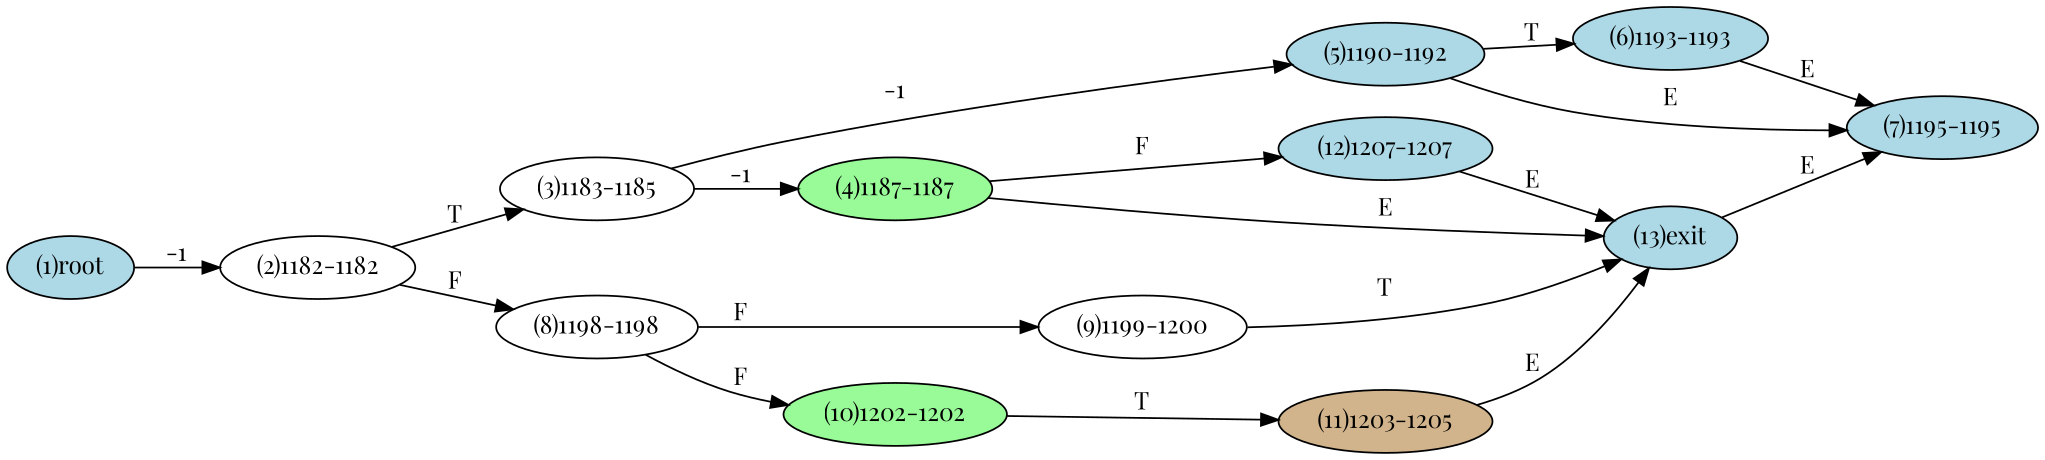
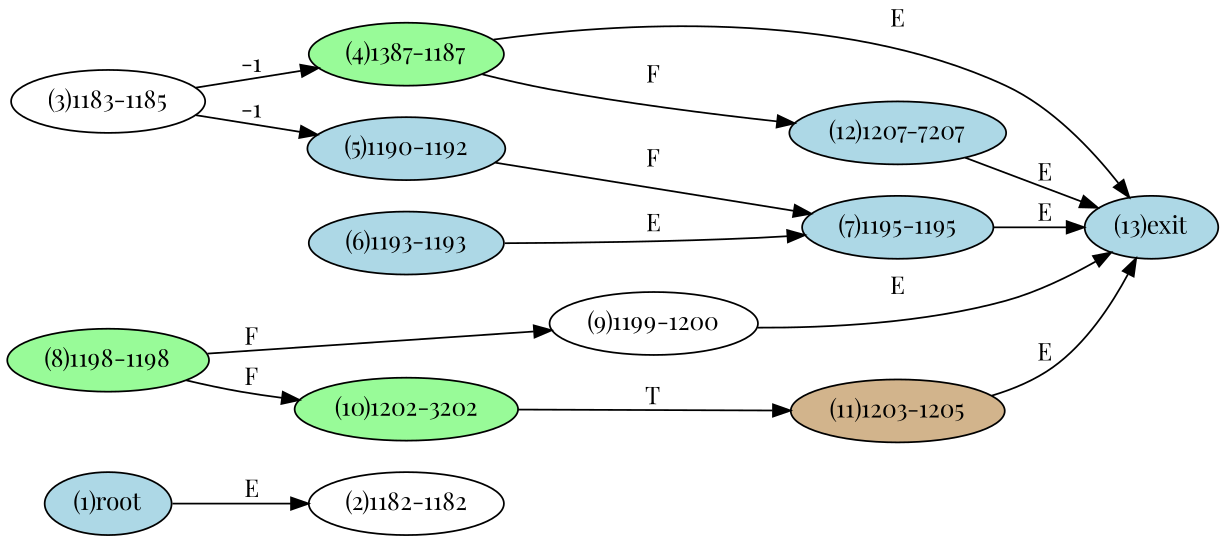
edge "(5)1190-1192" -> "(6)1193-1193": removed, label "T"
edge "(5)1190-1192" -> "(7)1195-1195": label "E" -> "F"
node "(12)1207-1207": label "(12)1207-1207" -> "(12)1207-7207"
edge "(13)exit" -> "(7)1195-1195": reversed
node "(4)1187-1187": label "(4)1187-1187" -> "(4)1387-1187"
edge "(2)1182-1182" -> "(3)1183-1185": removed, label "T"
edge "(1)root" -> "(2)1182-1182": label "-1" -> "E"
edge "(9)1199-1200" -> "(13)exit": label "T" -> "E"
edge "(2)1182-1182" -> "(8)1198-1198": removed, label "F"
node "(8)1198-1198": fillcolor white -> palegreen
node "(10)1202-1202": label "(10)1202-1202" -> "(10)1202-3202"
